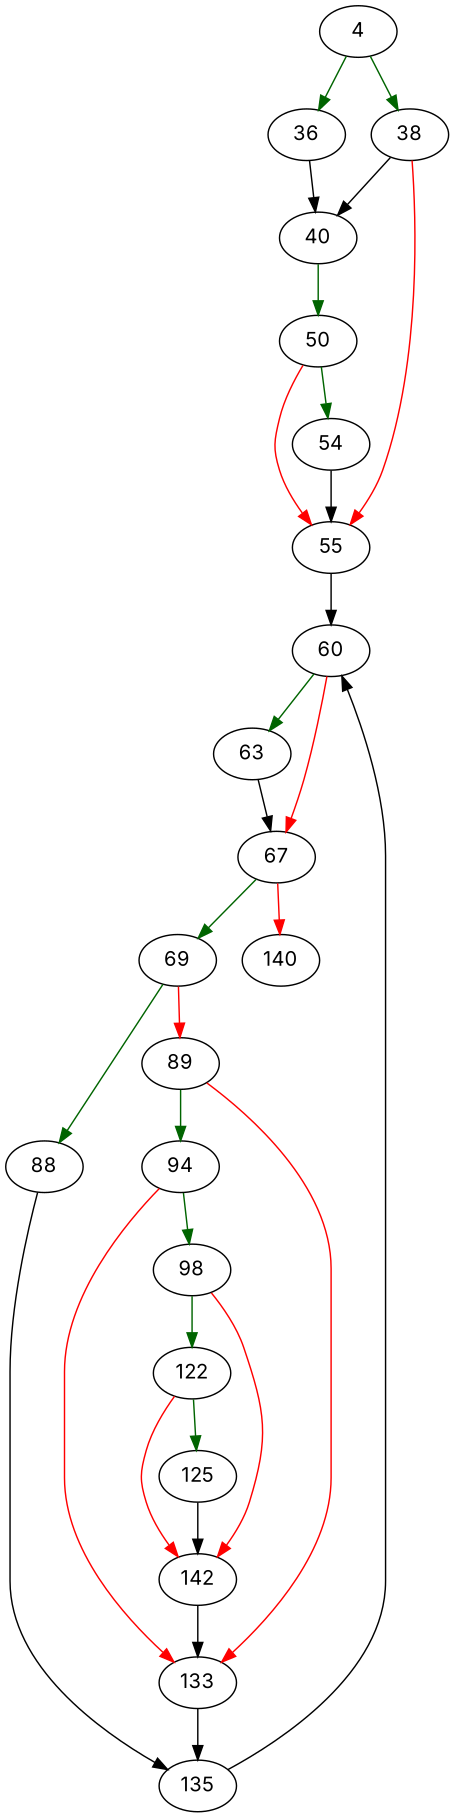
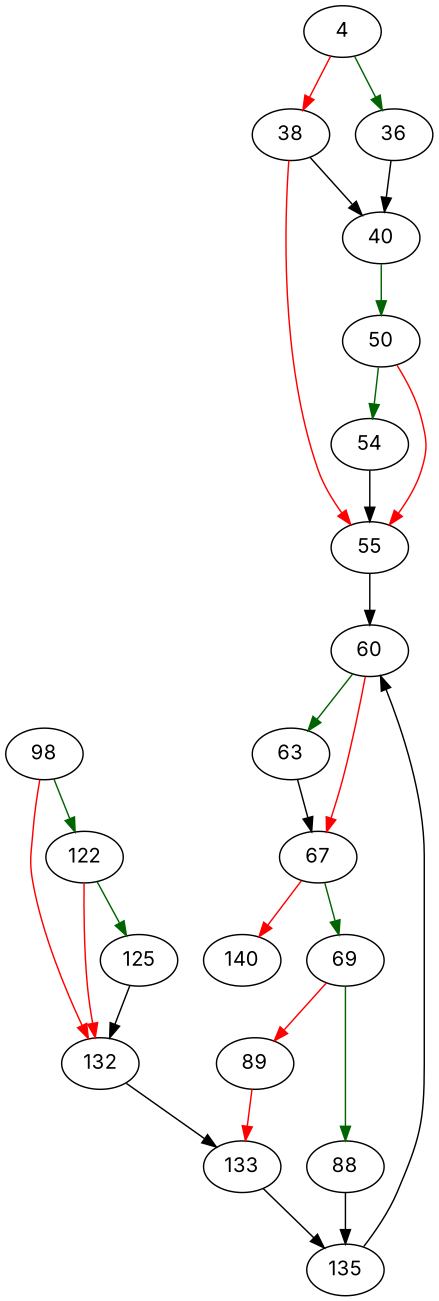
edge "4" -> "38": color darkgreen -> red
node "94": removed
node "142": label "142" -> "132"
